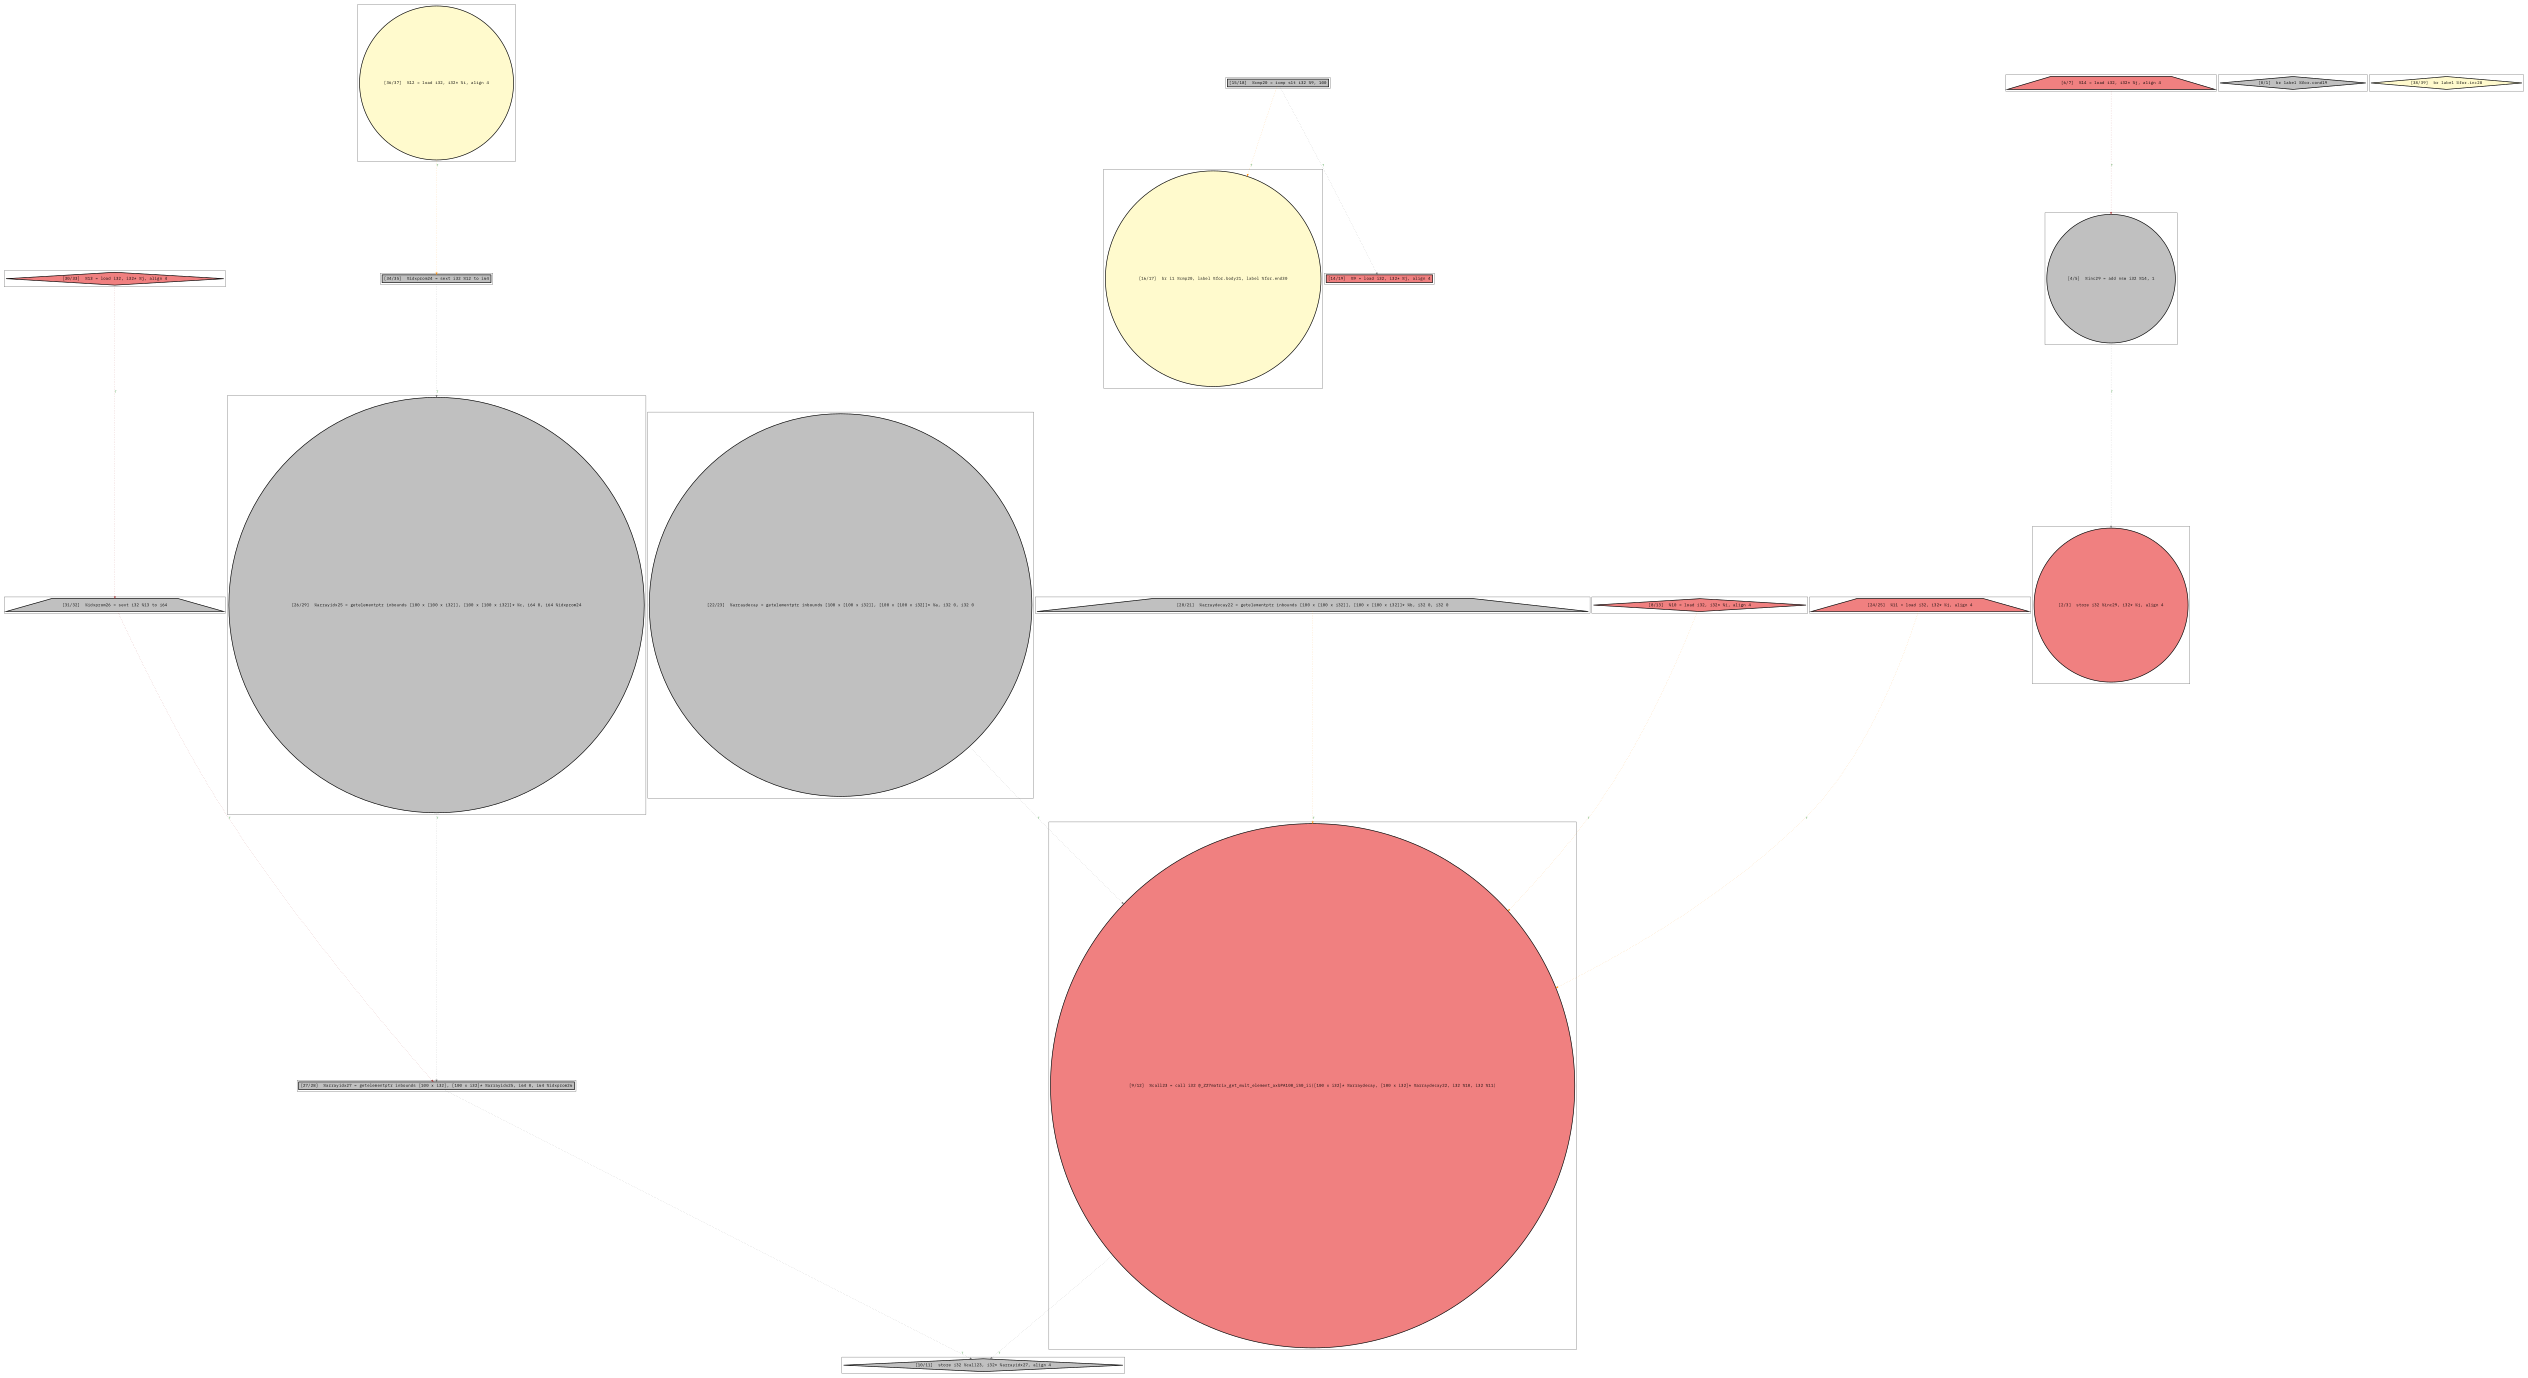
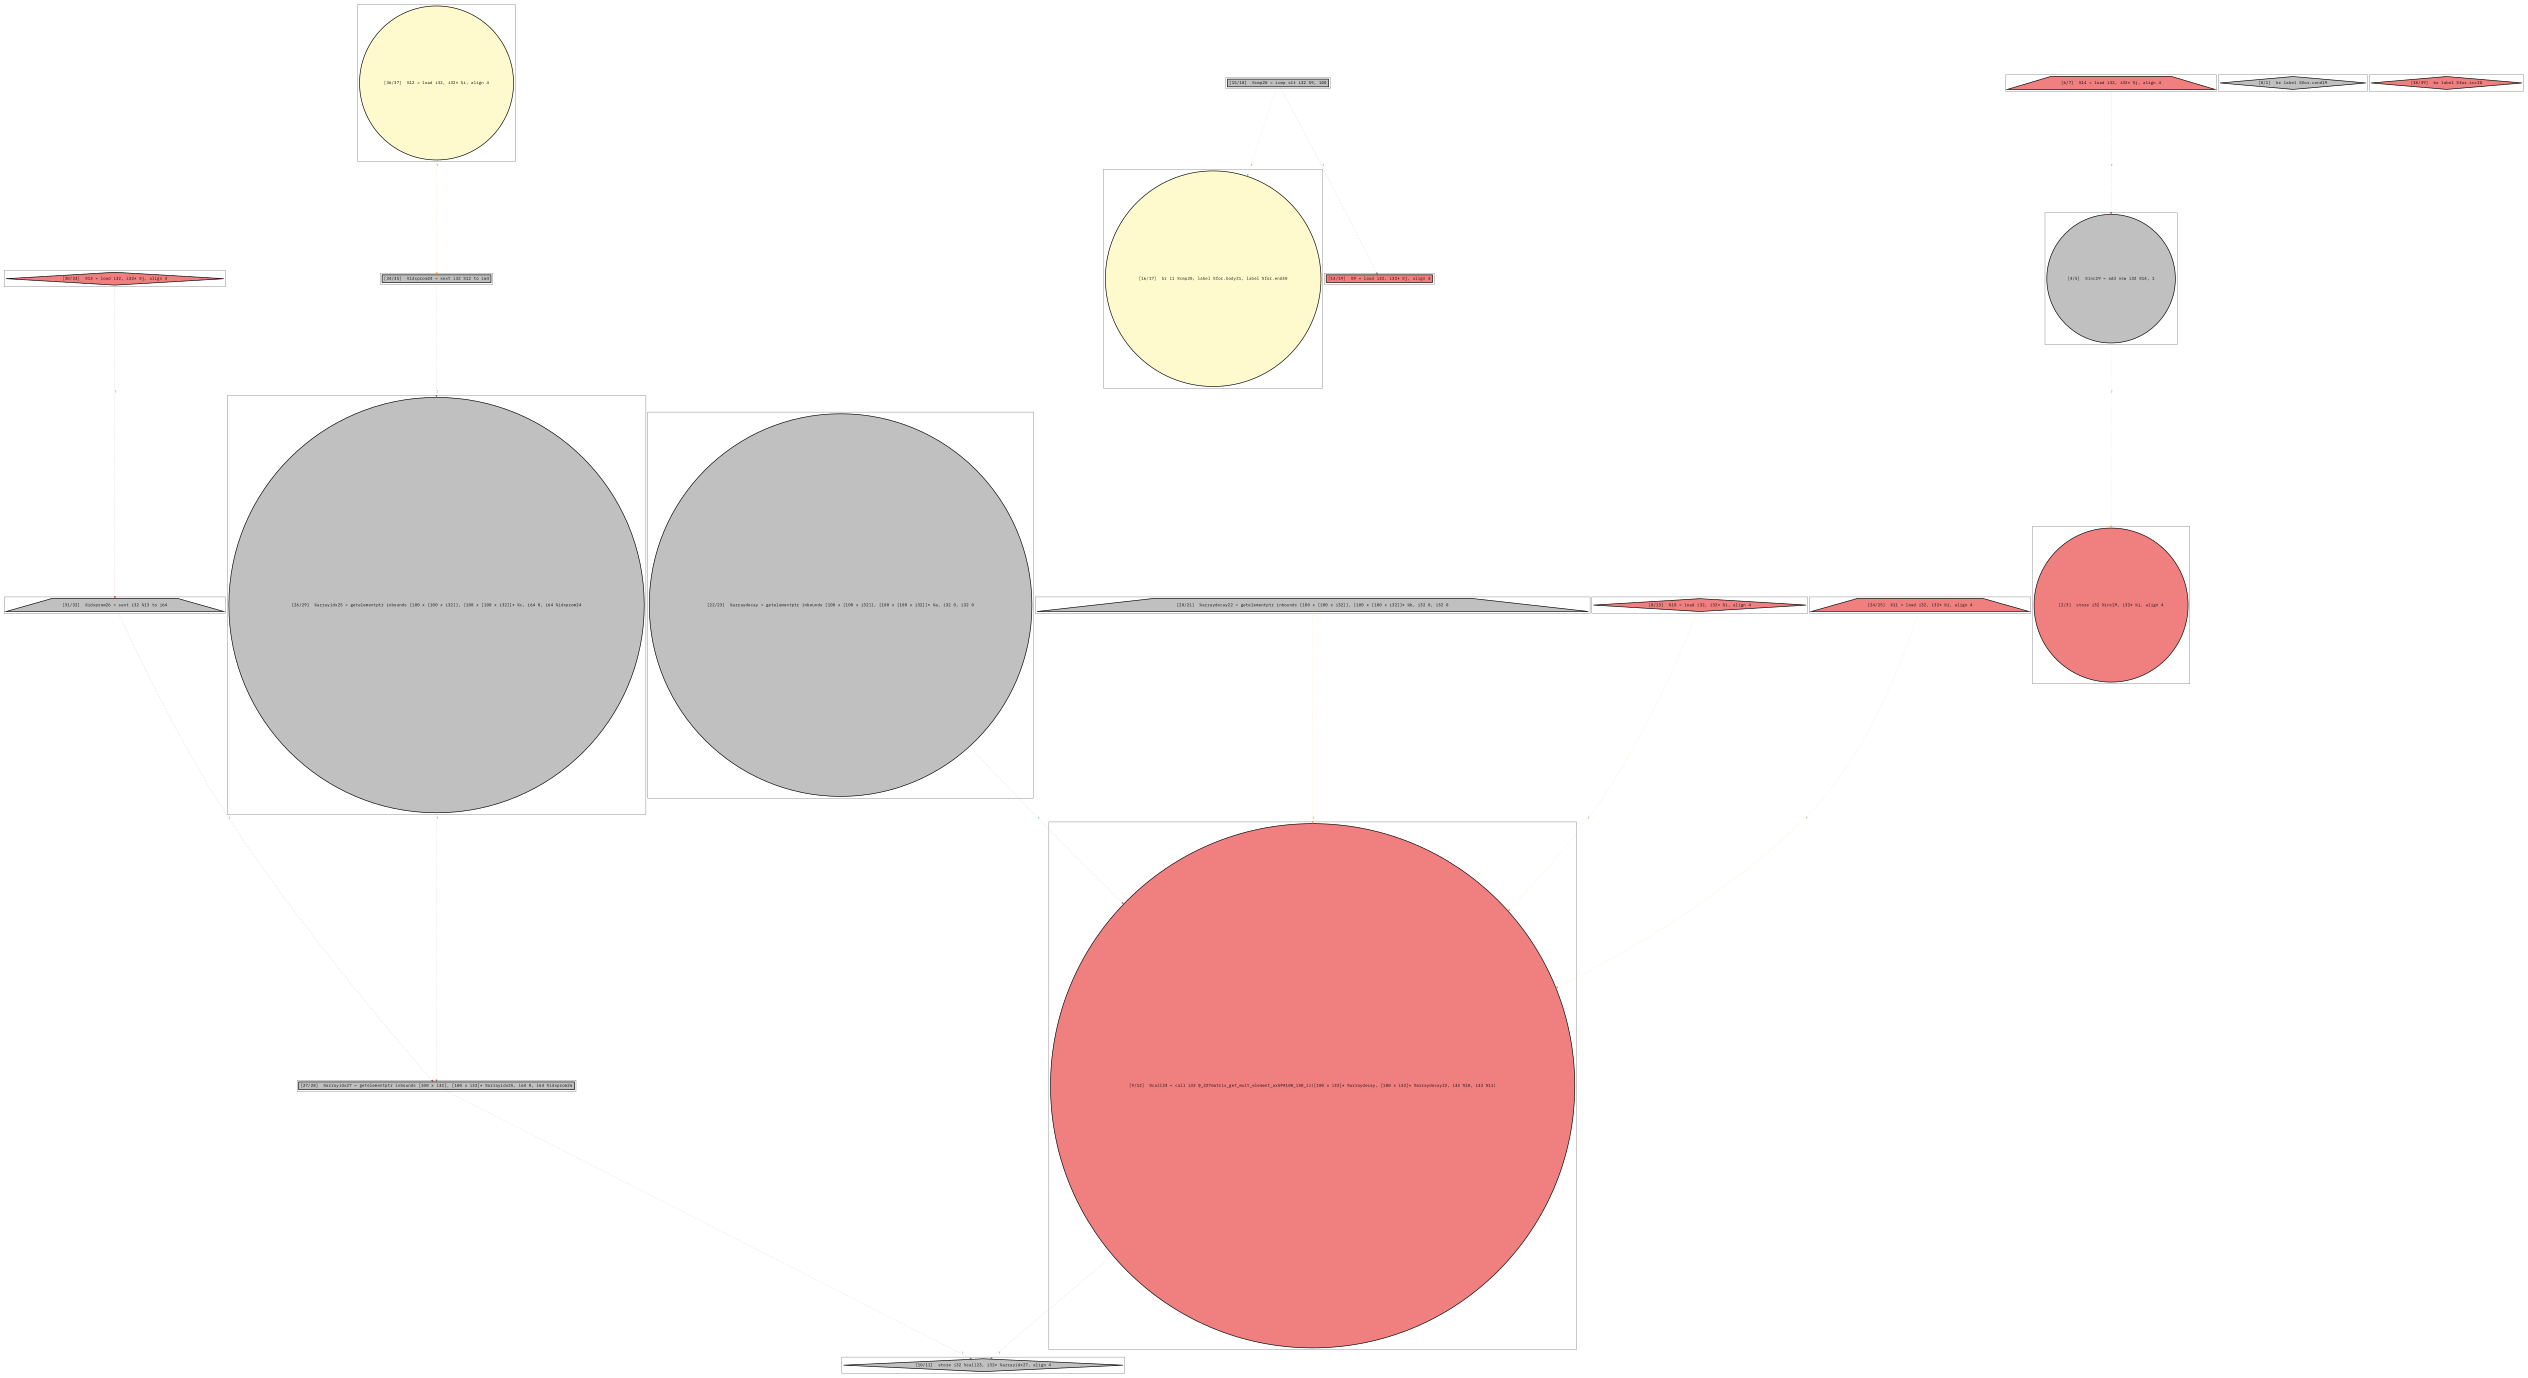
node "[38/39]  br label %for.inc28": fillcolor lemonchiffon -> lightcoral
edge "[4/5]  %inc29 = add nsw i32 %14, 1" -> "[2/3]  store i32 %inc29, i32* %j, align 4": color gray40 -> darkorange
